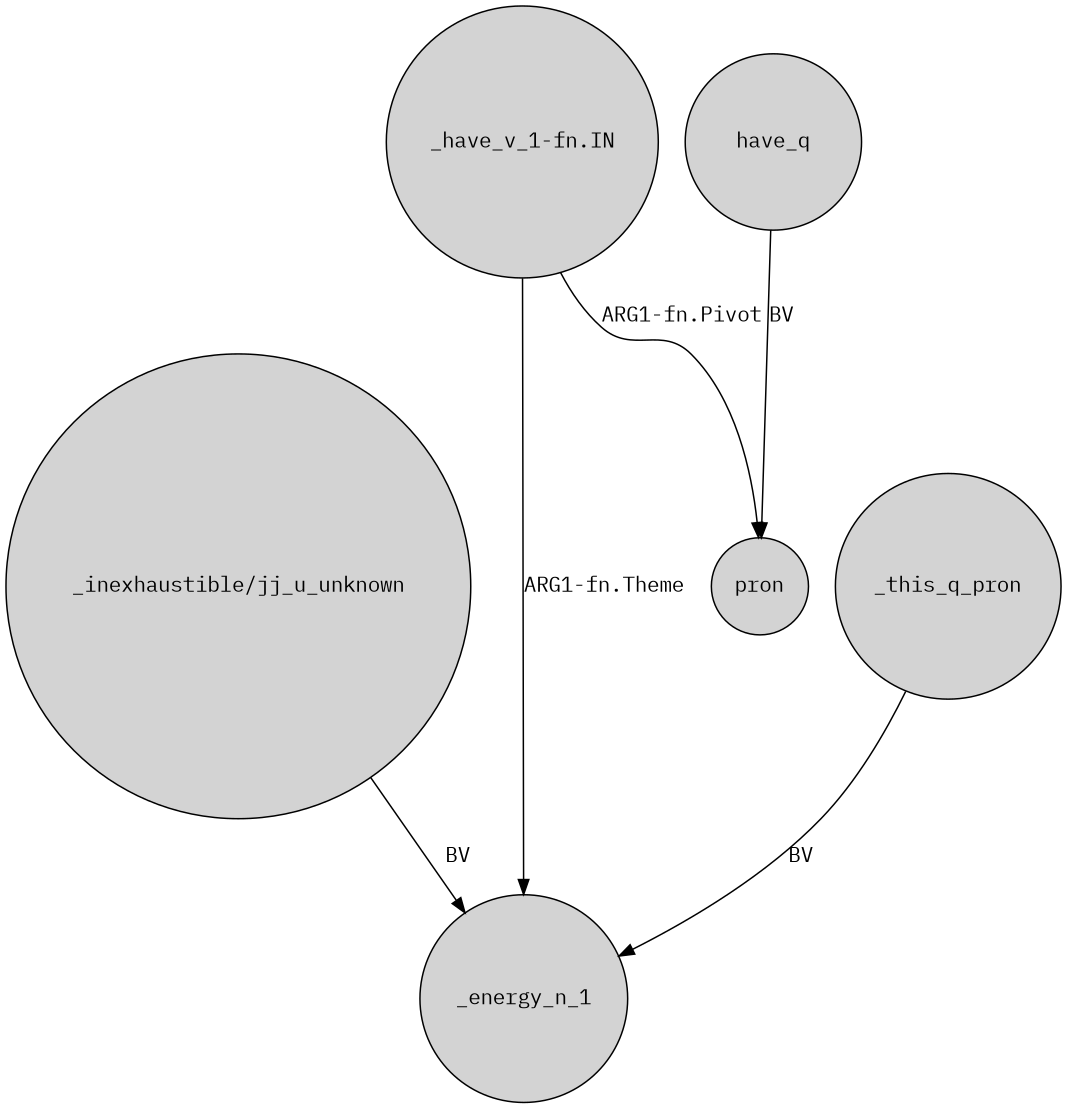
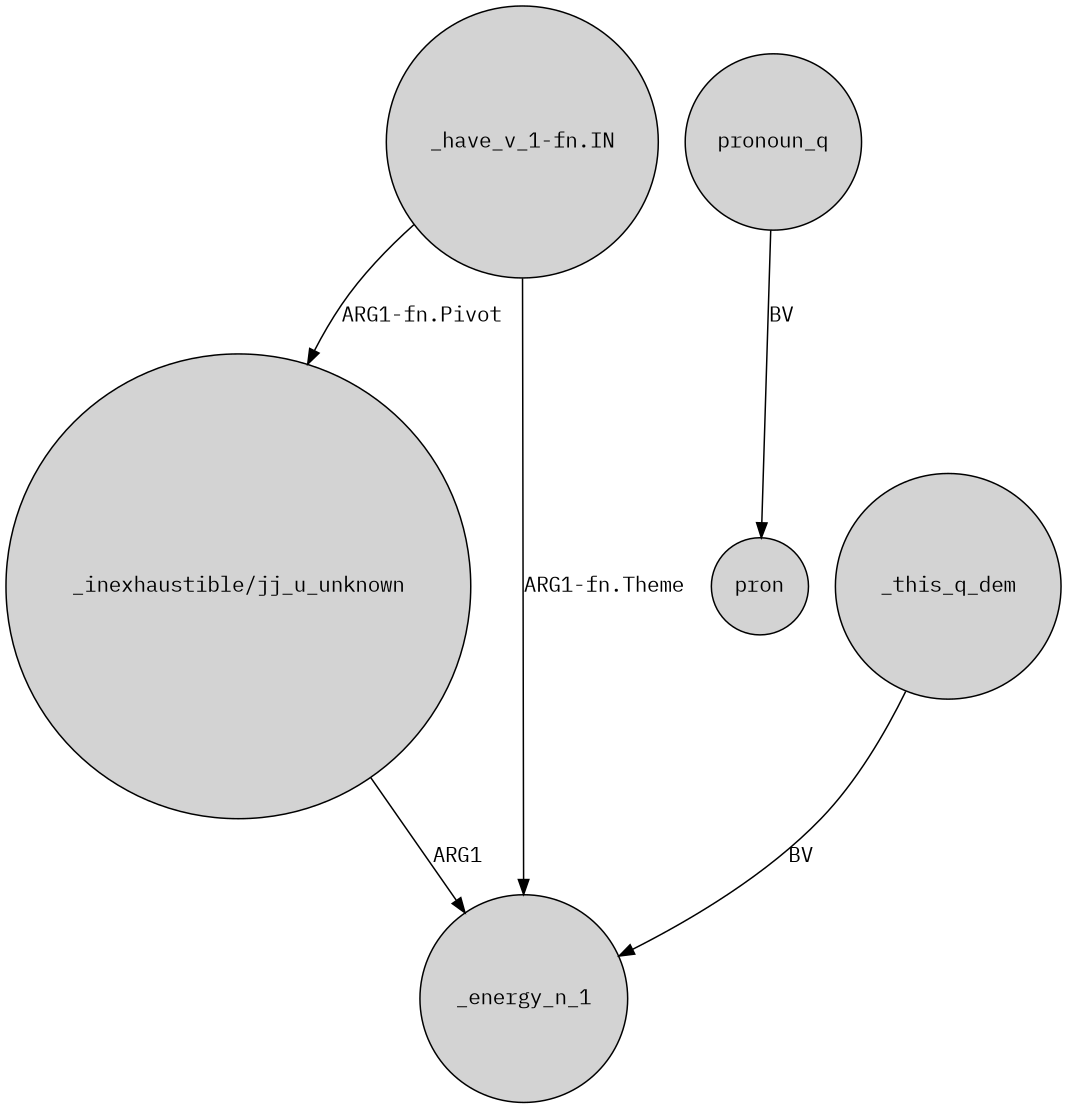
node "have_q": label "have_q" -> "pronoun_q"
edge "_have_v_1-fn.IN" -> "pron": now "_have_v_1-fn.IN" -> "_inexhaustible/jj_u_unknown"
node "_this_q_pron": label "_this_q_pron" -> "_this_q_dem"
edge "_inexhaustible/jj_u_unknown" -> "_energy_n_1": label "BV" -> "ARG1"
